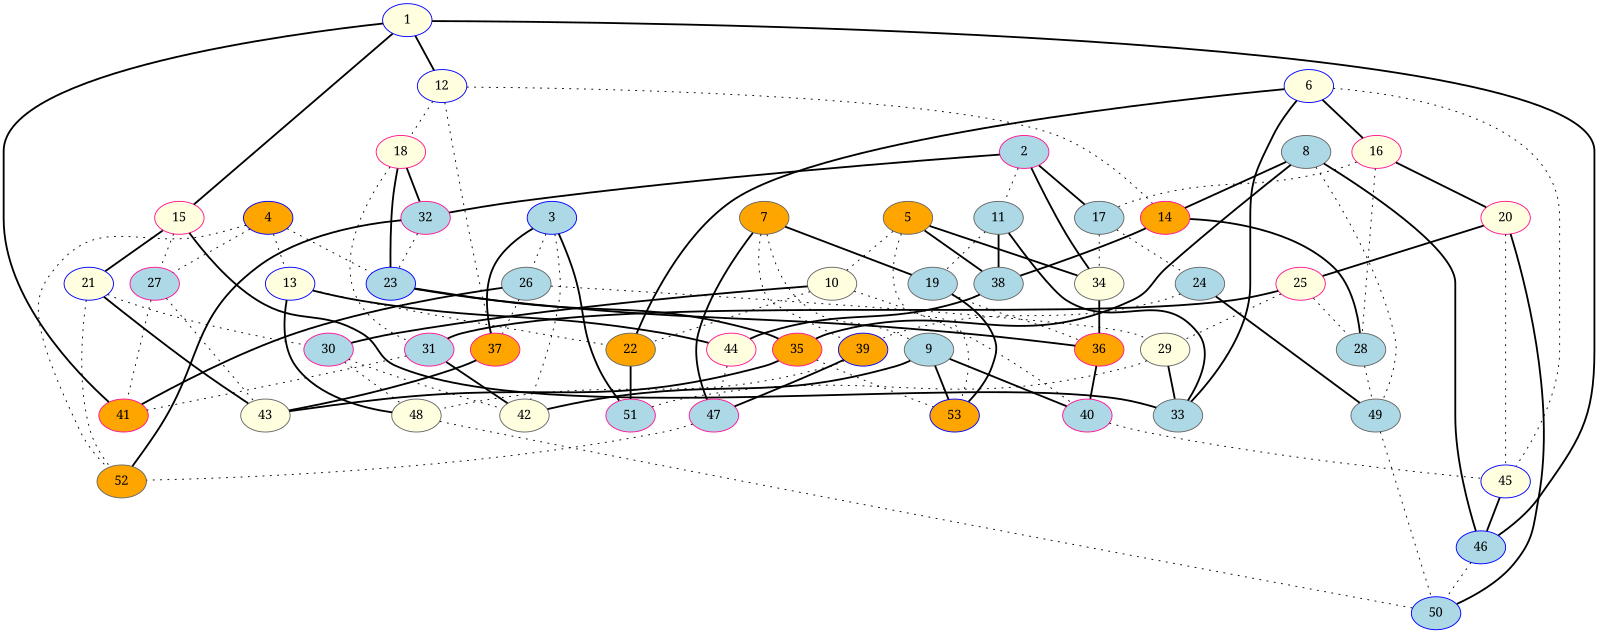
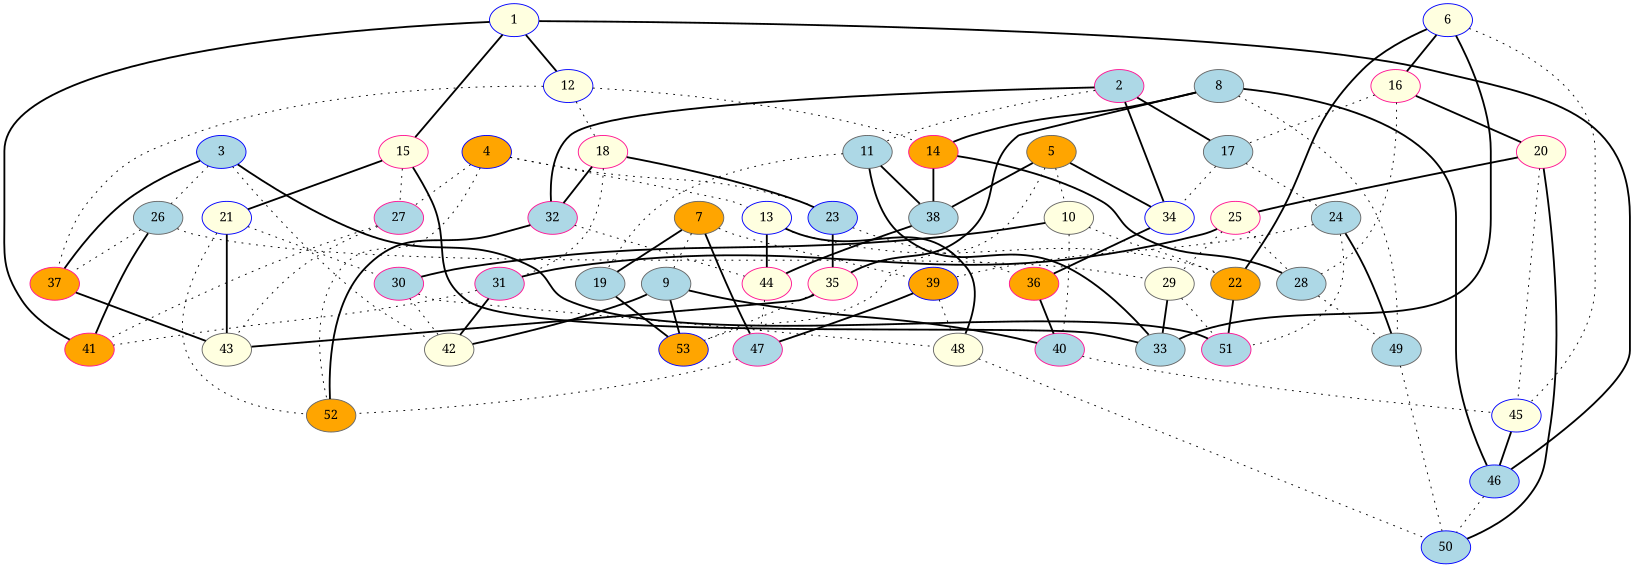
edge "32" -- "23": now "32" -- "44"
node "34": color gray40 -> blue
edge "24" -- "51": added
edge "19" -- "36": removed
edge "23" -- "36": style bold -> dotted
node "35": fillcolor orange -> lightyellow
